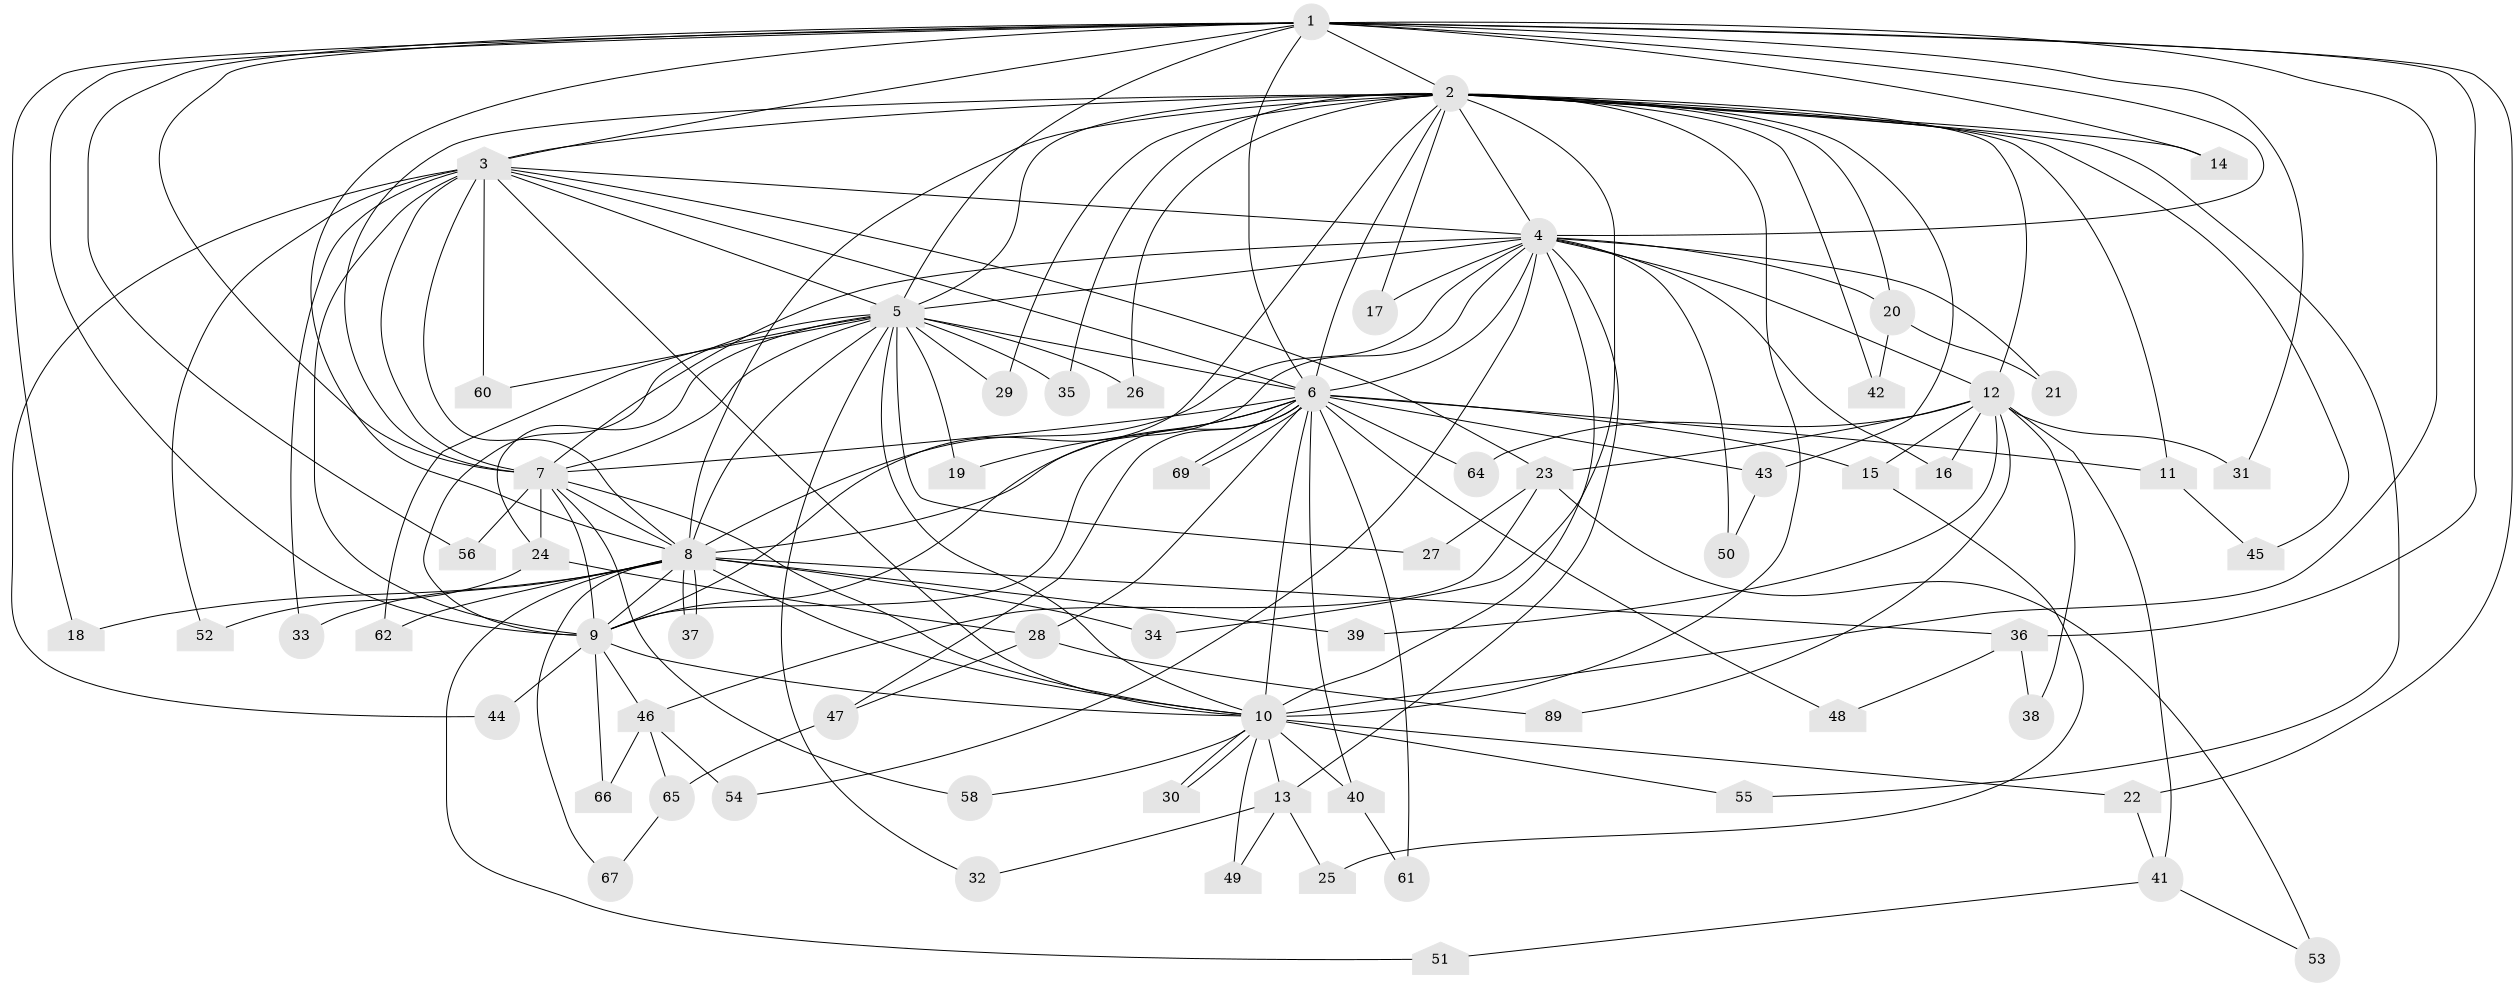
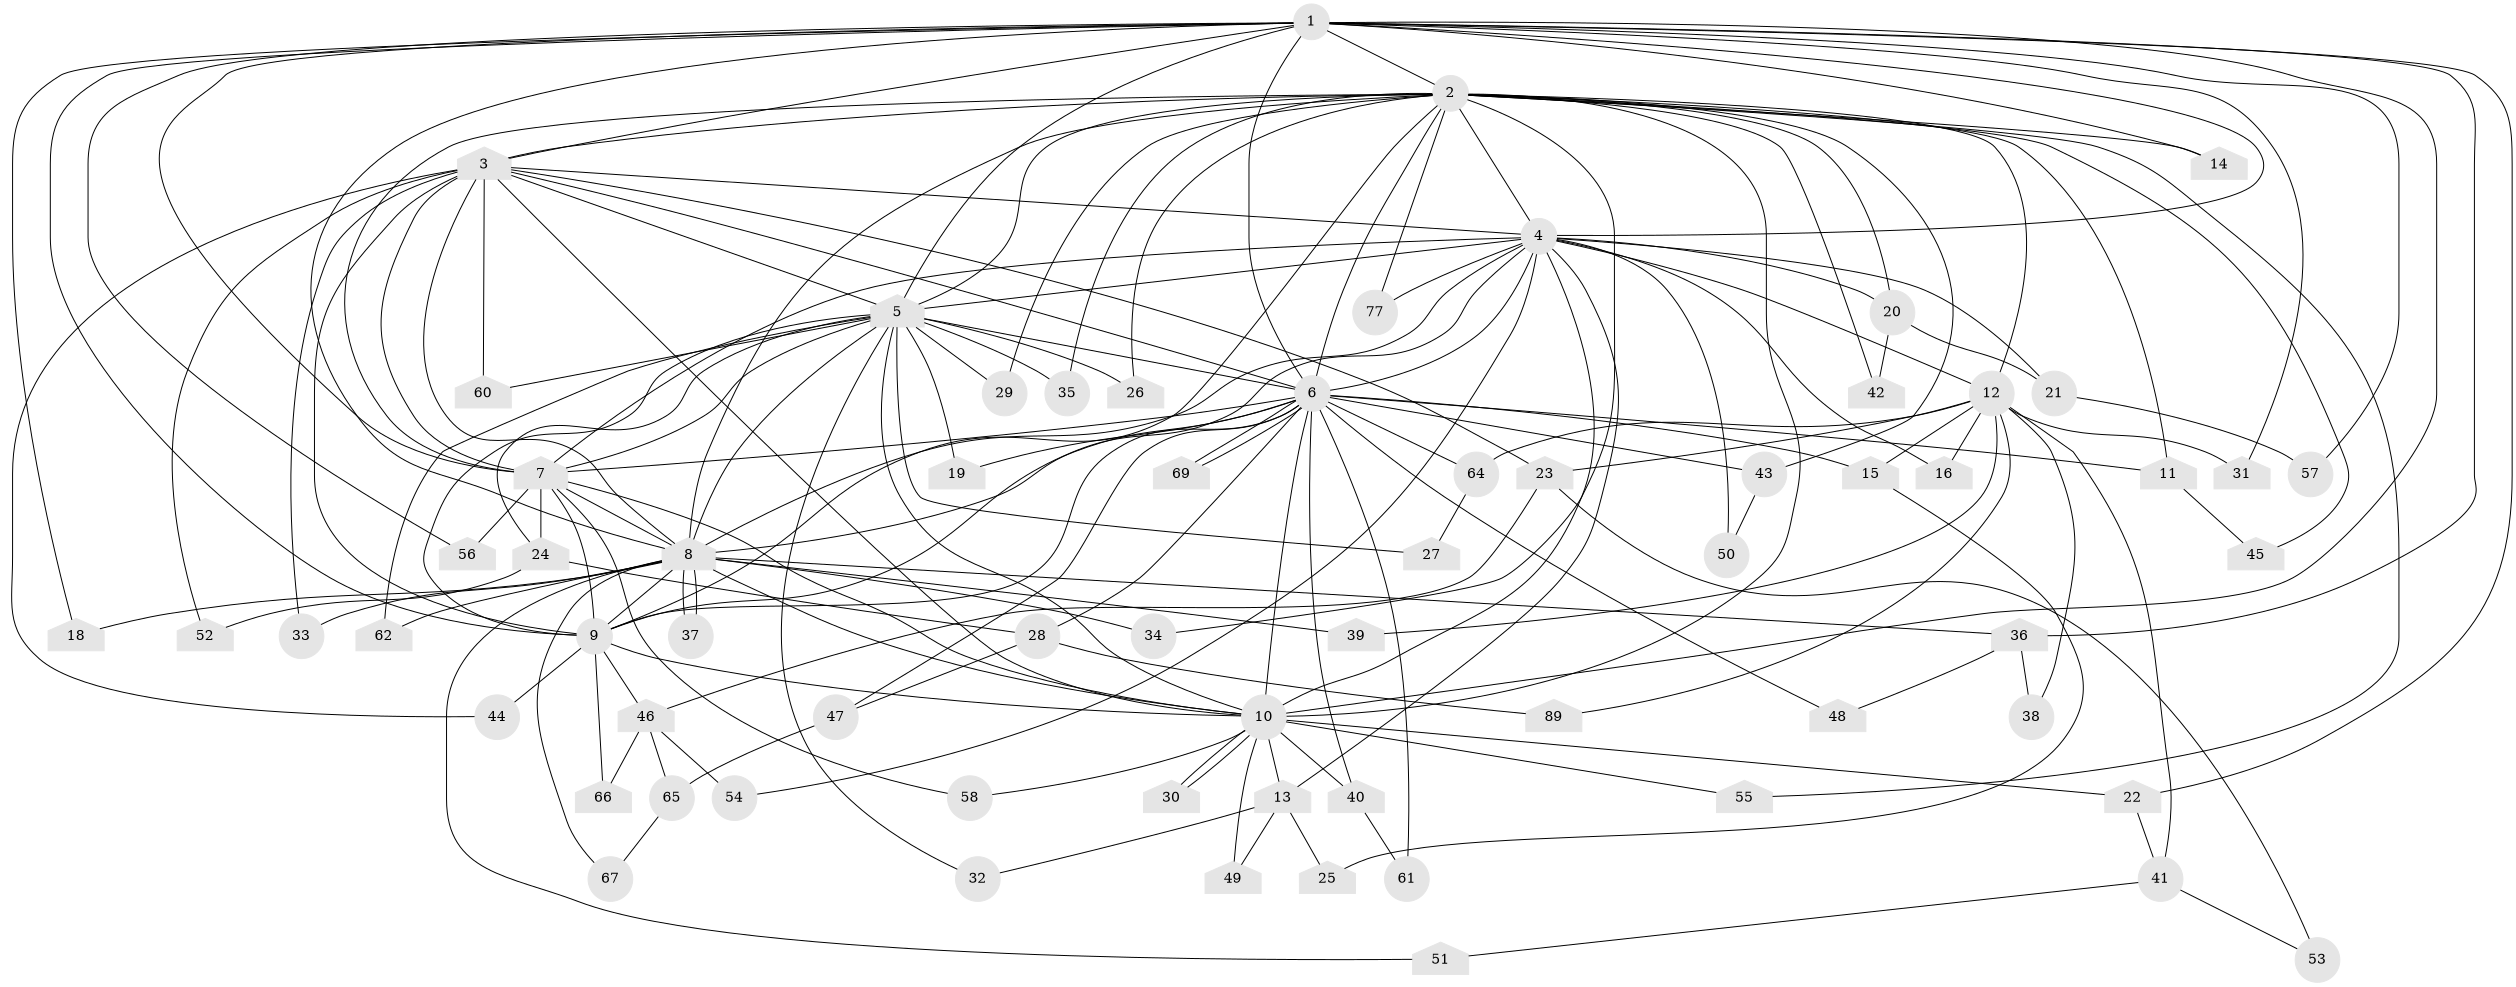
node "17": label "17" -> "77"
node "57": added
edge "23" -- "27": now "64" -- "27"
